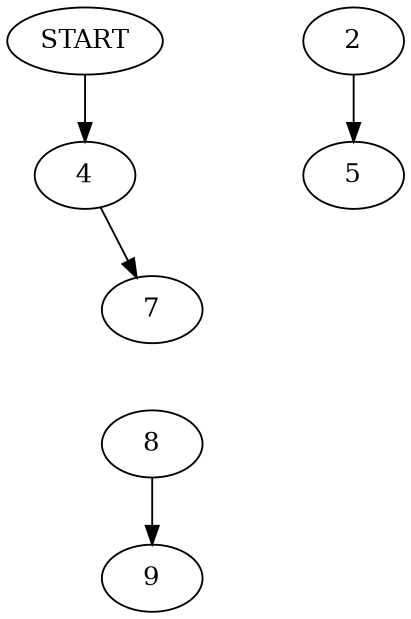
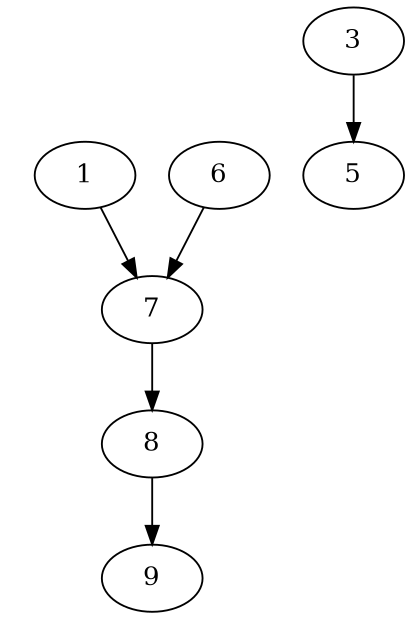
node "START": removed
node "2": label "2" -> "3"
node "4": label "4" -> "1"
node "6": added
edge "7" -> "8": added
